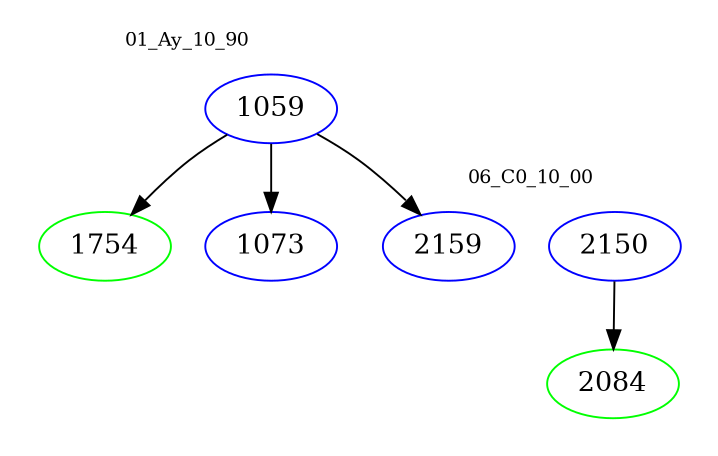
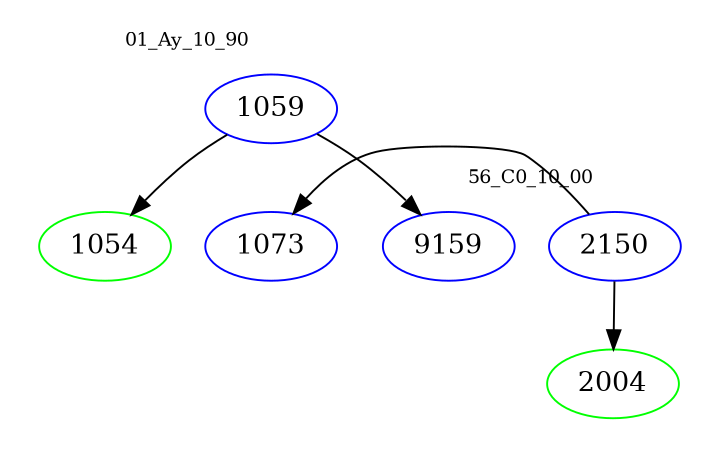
edge "1059" -> "1073": now "2150" -> "1073"
cluster "06_C0_10_00": label "06_C0_10_00" -> "56_C0_10_00"
node "1754": label "1754" -> "1054"
node "2159": label "2159" -> "9159"
node "2084": label "2084" -> "2004"
